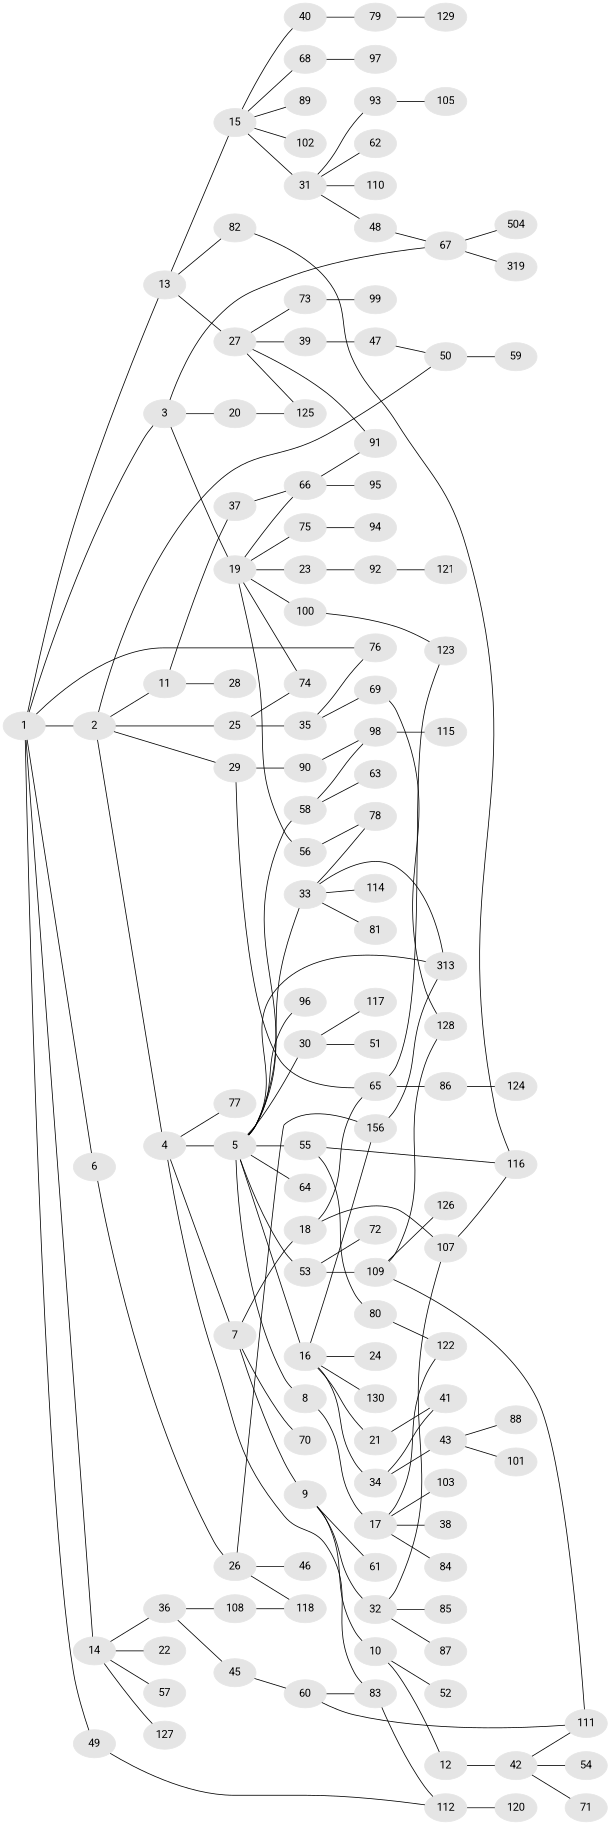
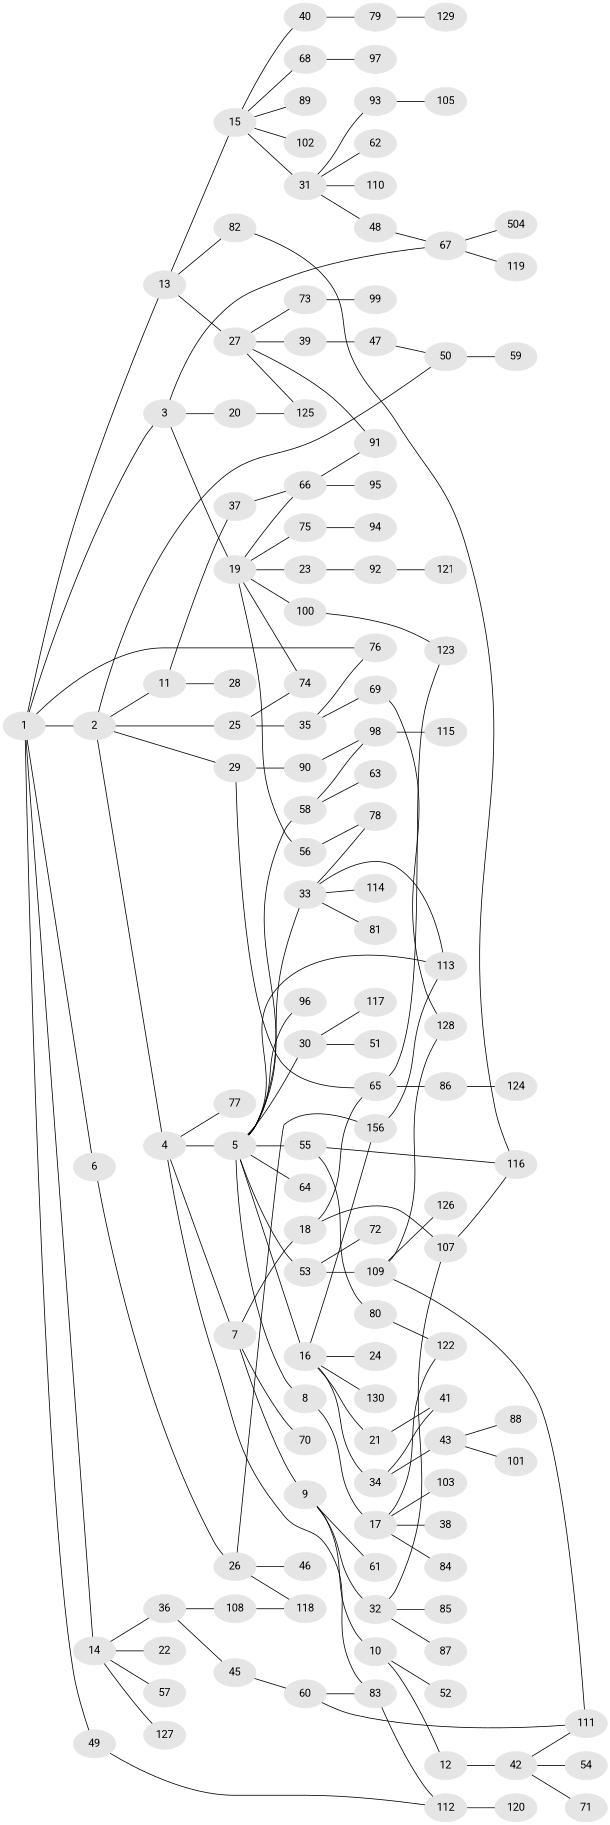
node "319": label "319" -> "119"
node "313": label "313" -> "113"
